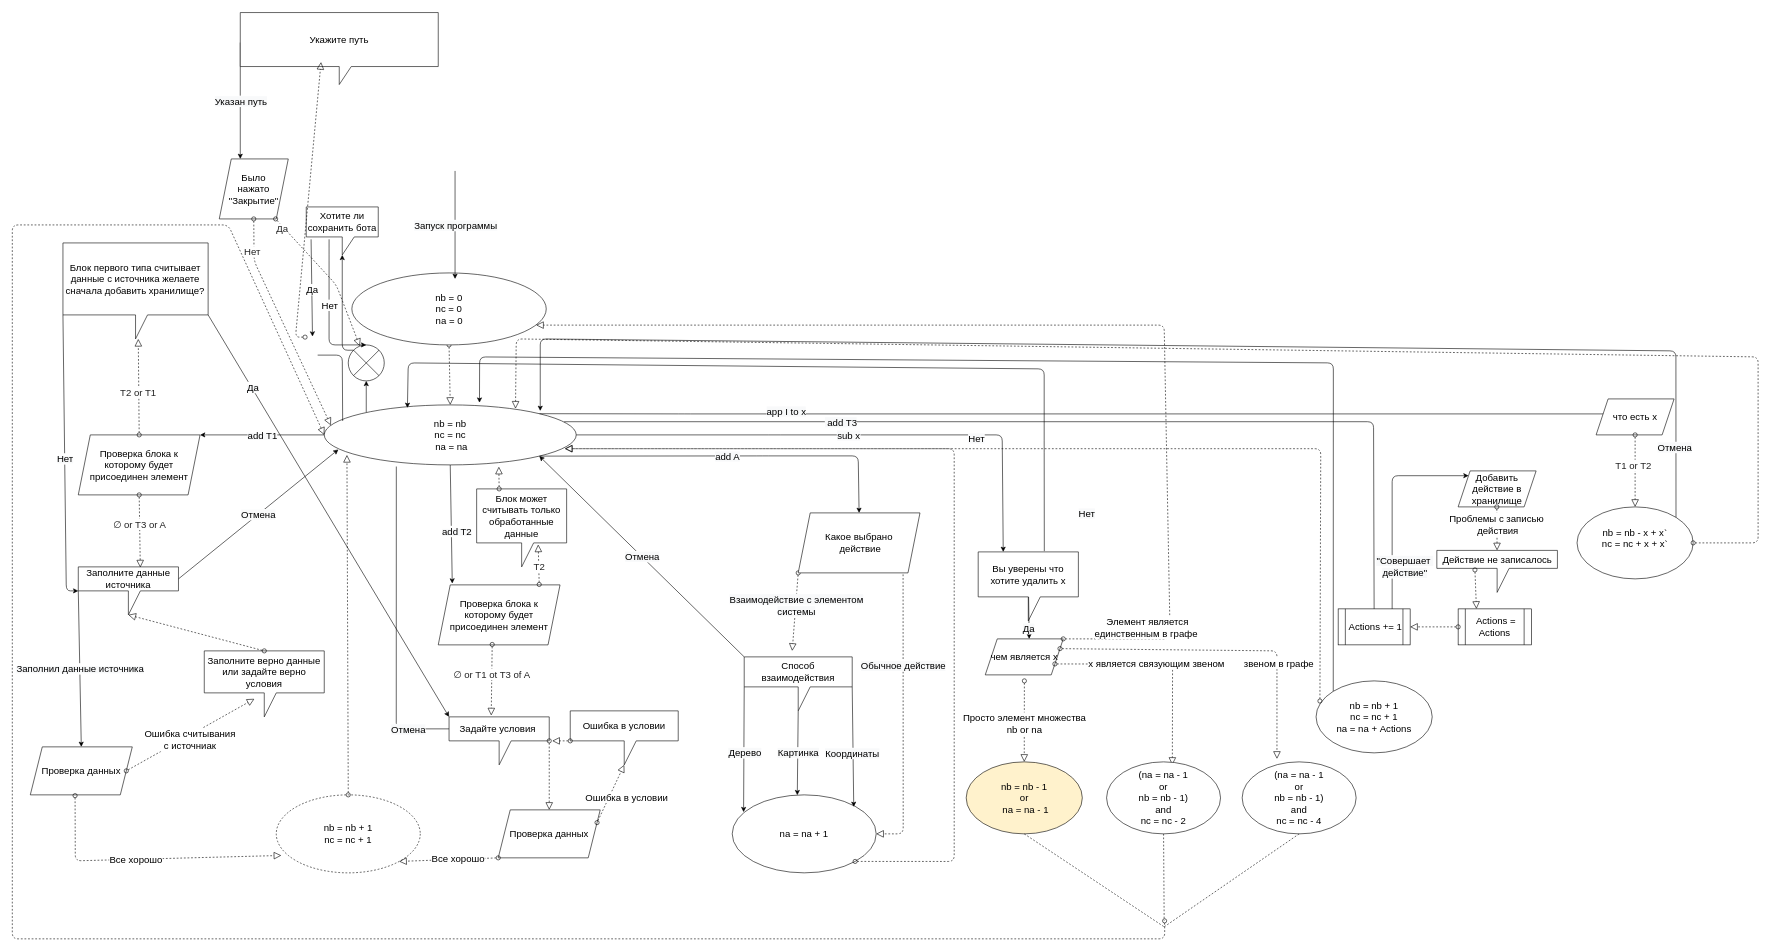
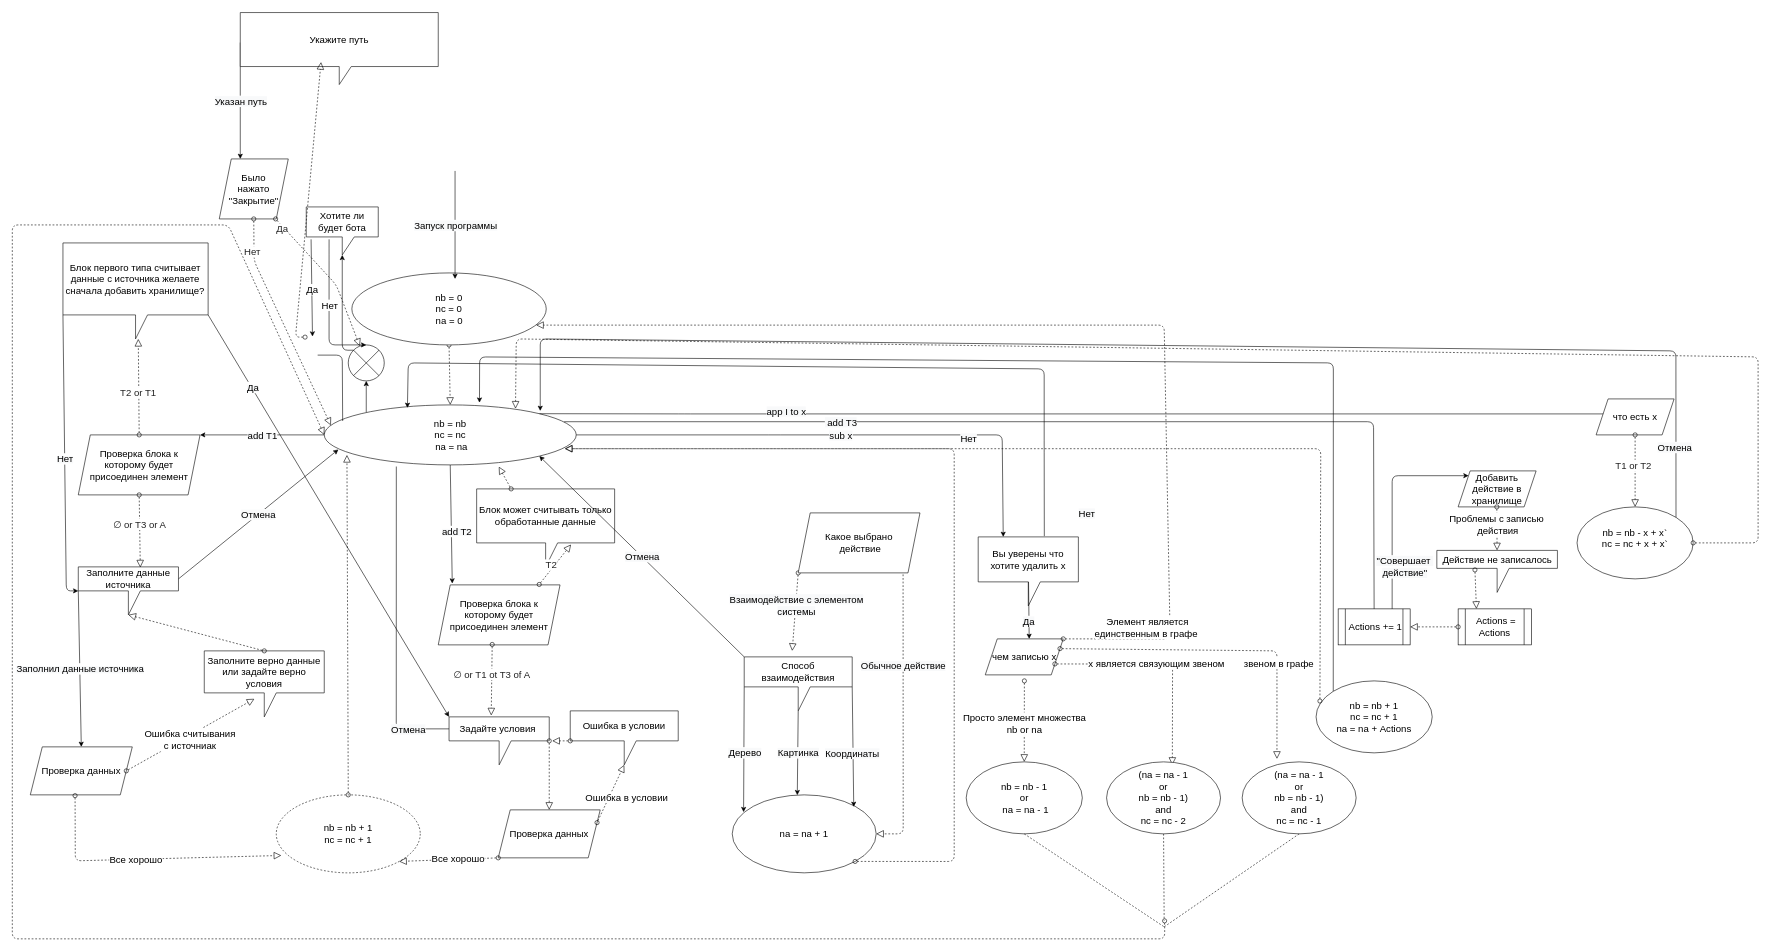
node "Хотите ли сохранить бота": label "Хотите ли сохранить бота" -> "Хотите ли будет бота"
edge "nb = nb nc = nc na = na" -> "Какоe выбрано действие": removed, label "add A"
node "Блок может считывать только обработанные данные": size 90x78 -> 138x78
node "Вы уверены что хотите удалить x": moved (1028, 586) -> (1028, 571)
node "чем является х": label "чем является х" -> "чем записью х"
node "nb = nb - 1 or na = na - 1": fillcolor #fff2cc -> #ffffff
node "(na = na - 1 or nb = nb - 1) and nc = nc - 4": label "(na = na - 1 or nb = nb - 1) and nc = nc - 4" -> "(na = na - 1 or nb = nb - 1) and nc = nc - 1"
